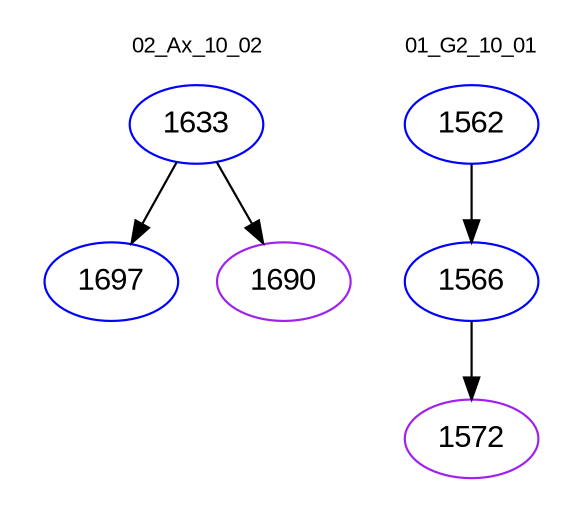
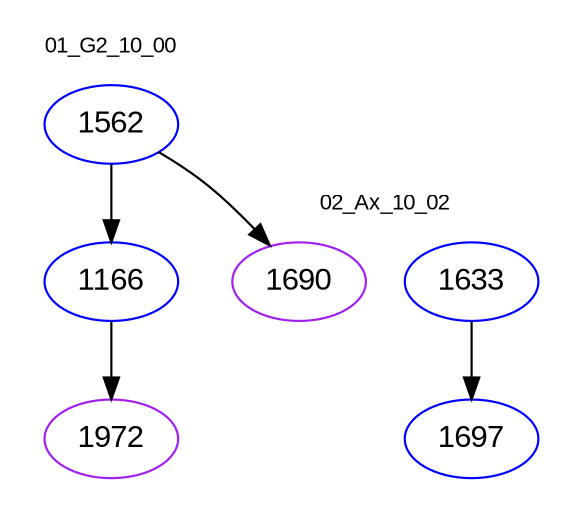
cluster "01_G2_10_01": label "01_G2_10_01" -> "01_G2_10_00"
edge "1633" -> "1690": now "1562" -> "1690"
node "1566": label "1566" -> "1166"
node "1572": label "1572" -> "1972"
